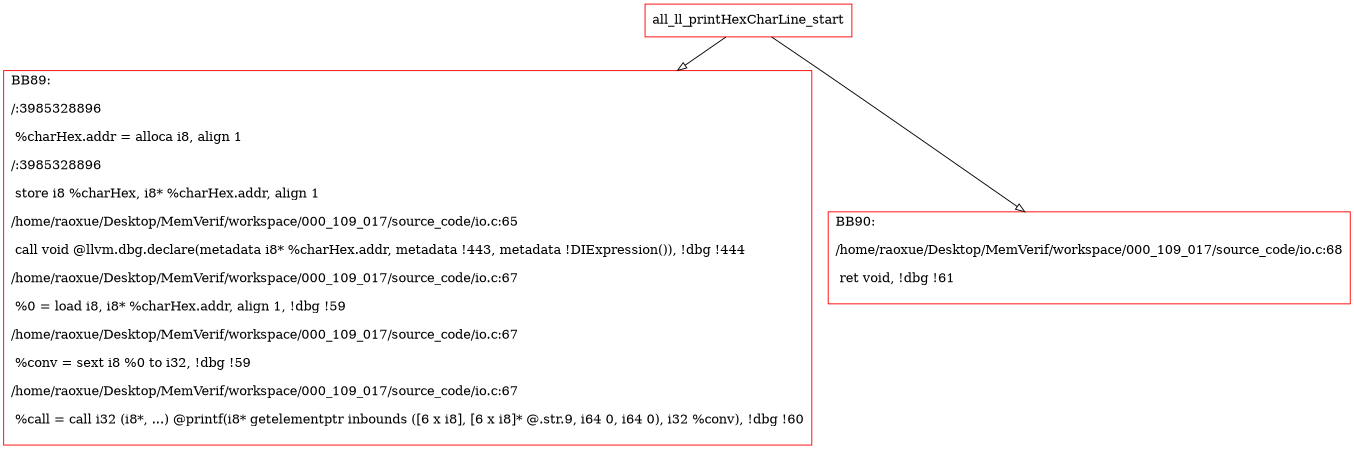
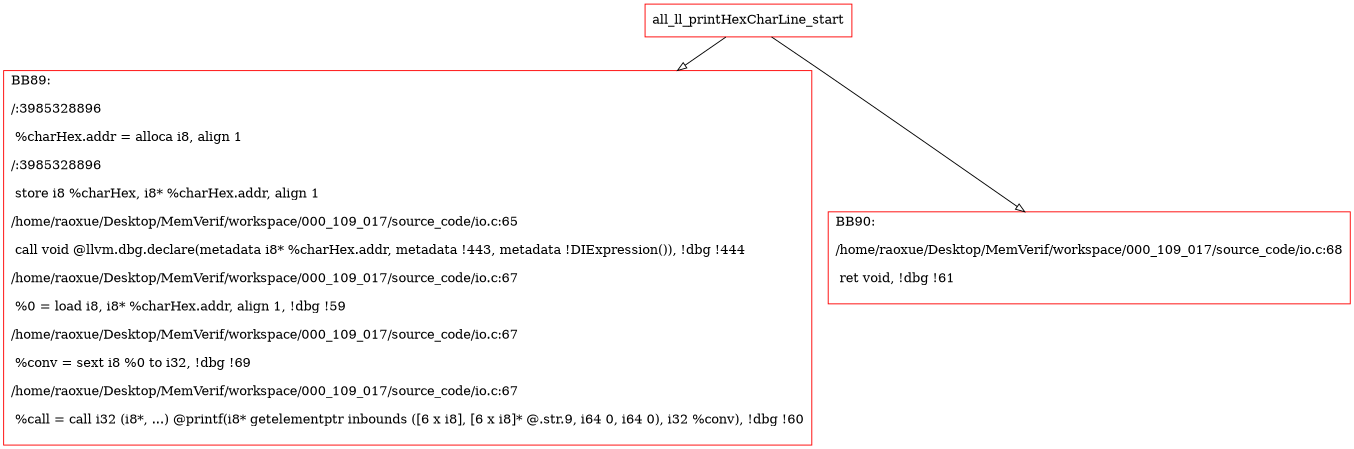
node "BB89:": text "%conv = sext i8 %0 to i32, !dbg !59" -> "%conv = sext i8 %0 to i32, !dbg !69"
